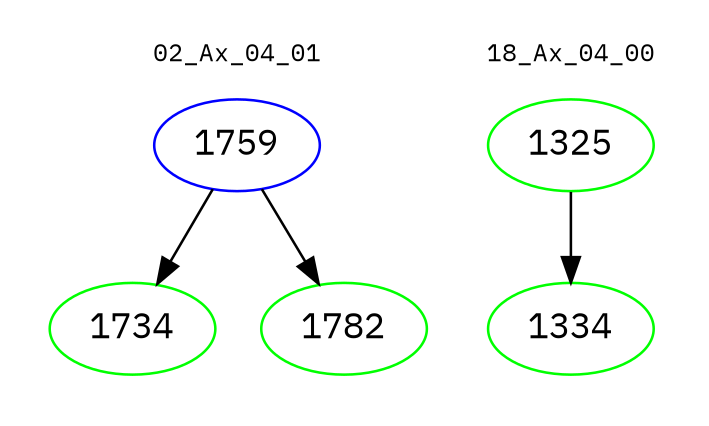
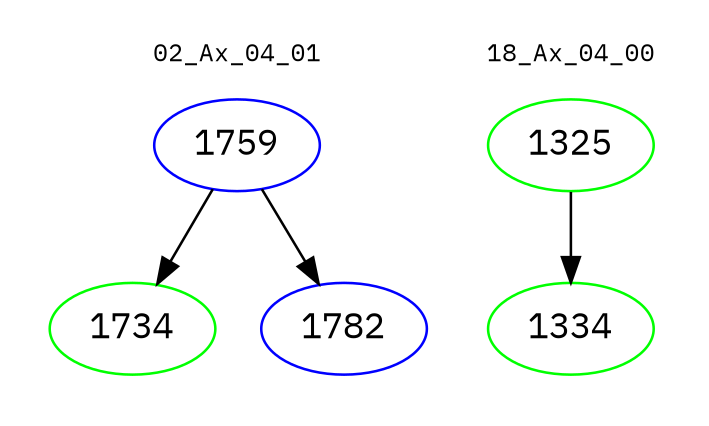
node "1782": color green -> blue
